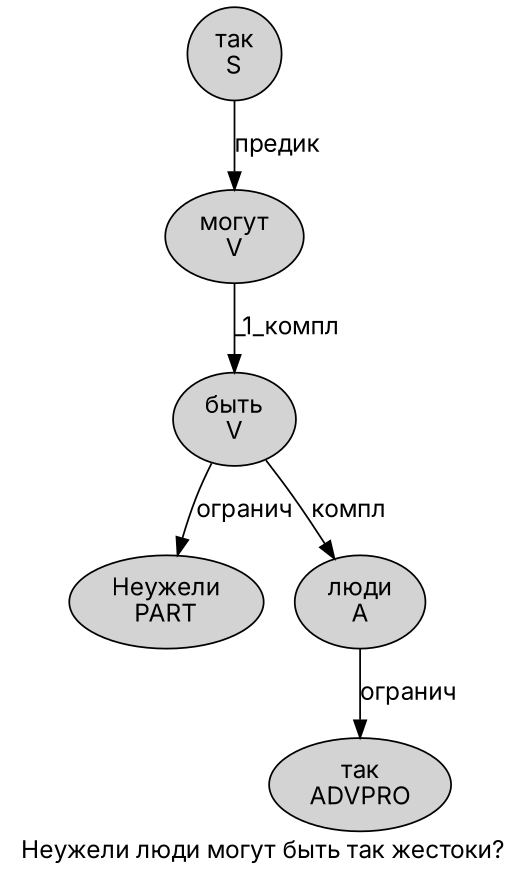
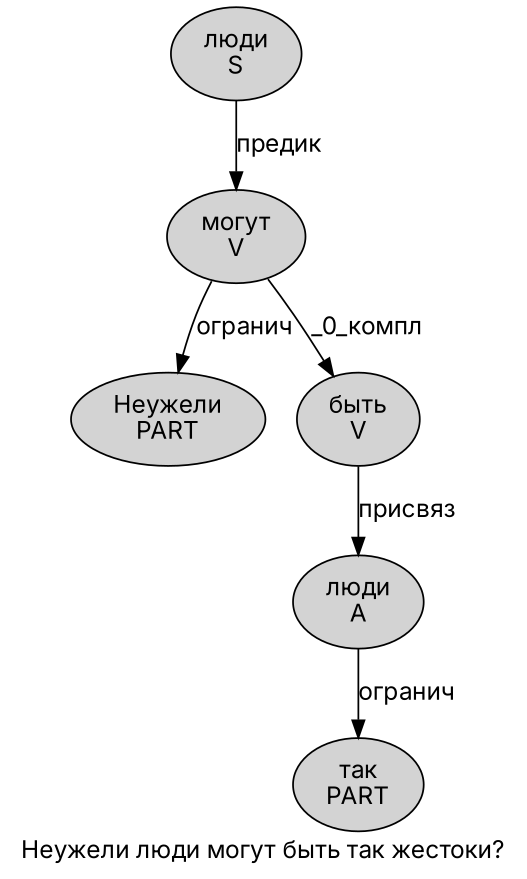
node "так S": label "так S" -> "люди S"
edge "могут V" -> "быть V": label "_1_компл" -> "_0_компл"
edge "быть V" -> "Неужели PART": now "могут V" -> "Неужели PART"
edge "быть V" -> "люди A": label "компл" -> "присвяз"
node "так ADVPRO": label "так ADVPRO" -> "так PART"
